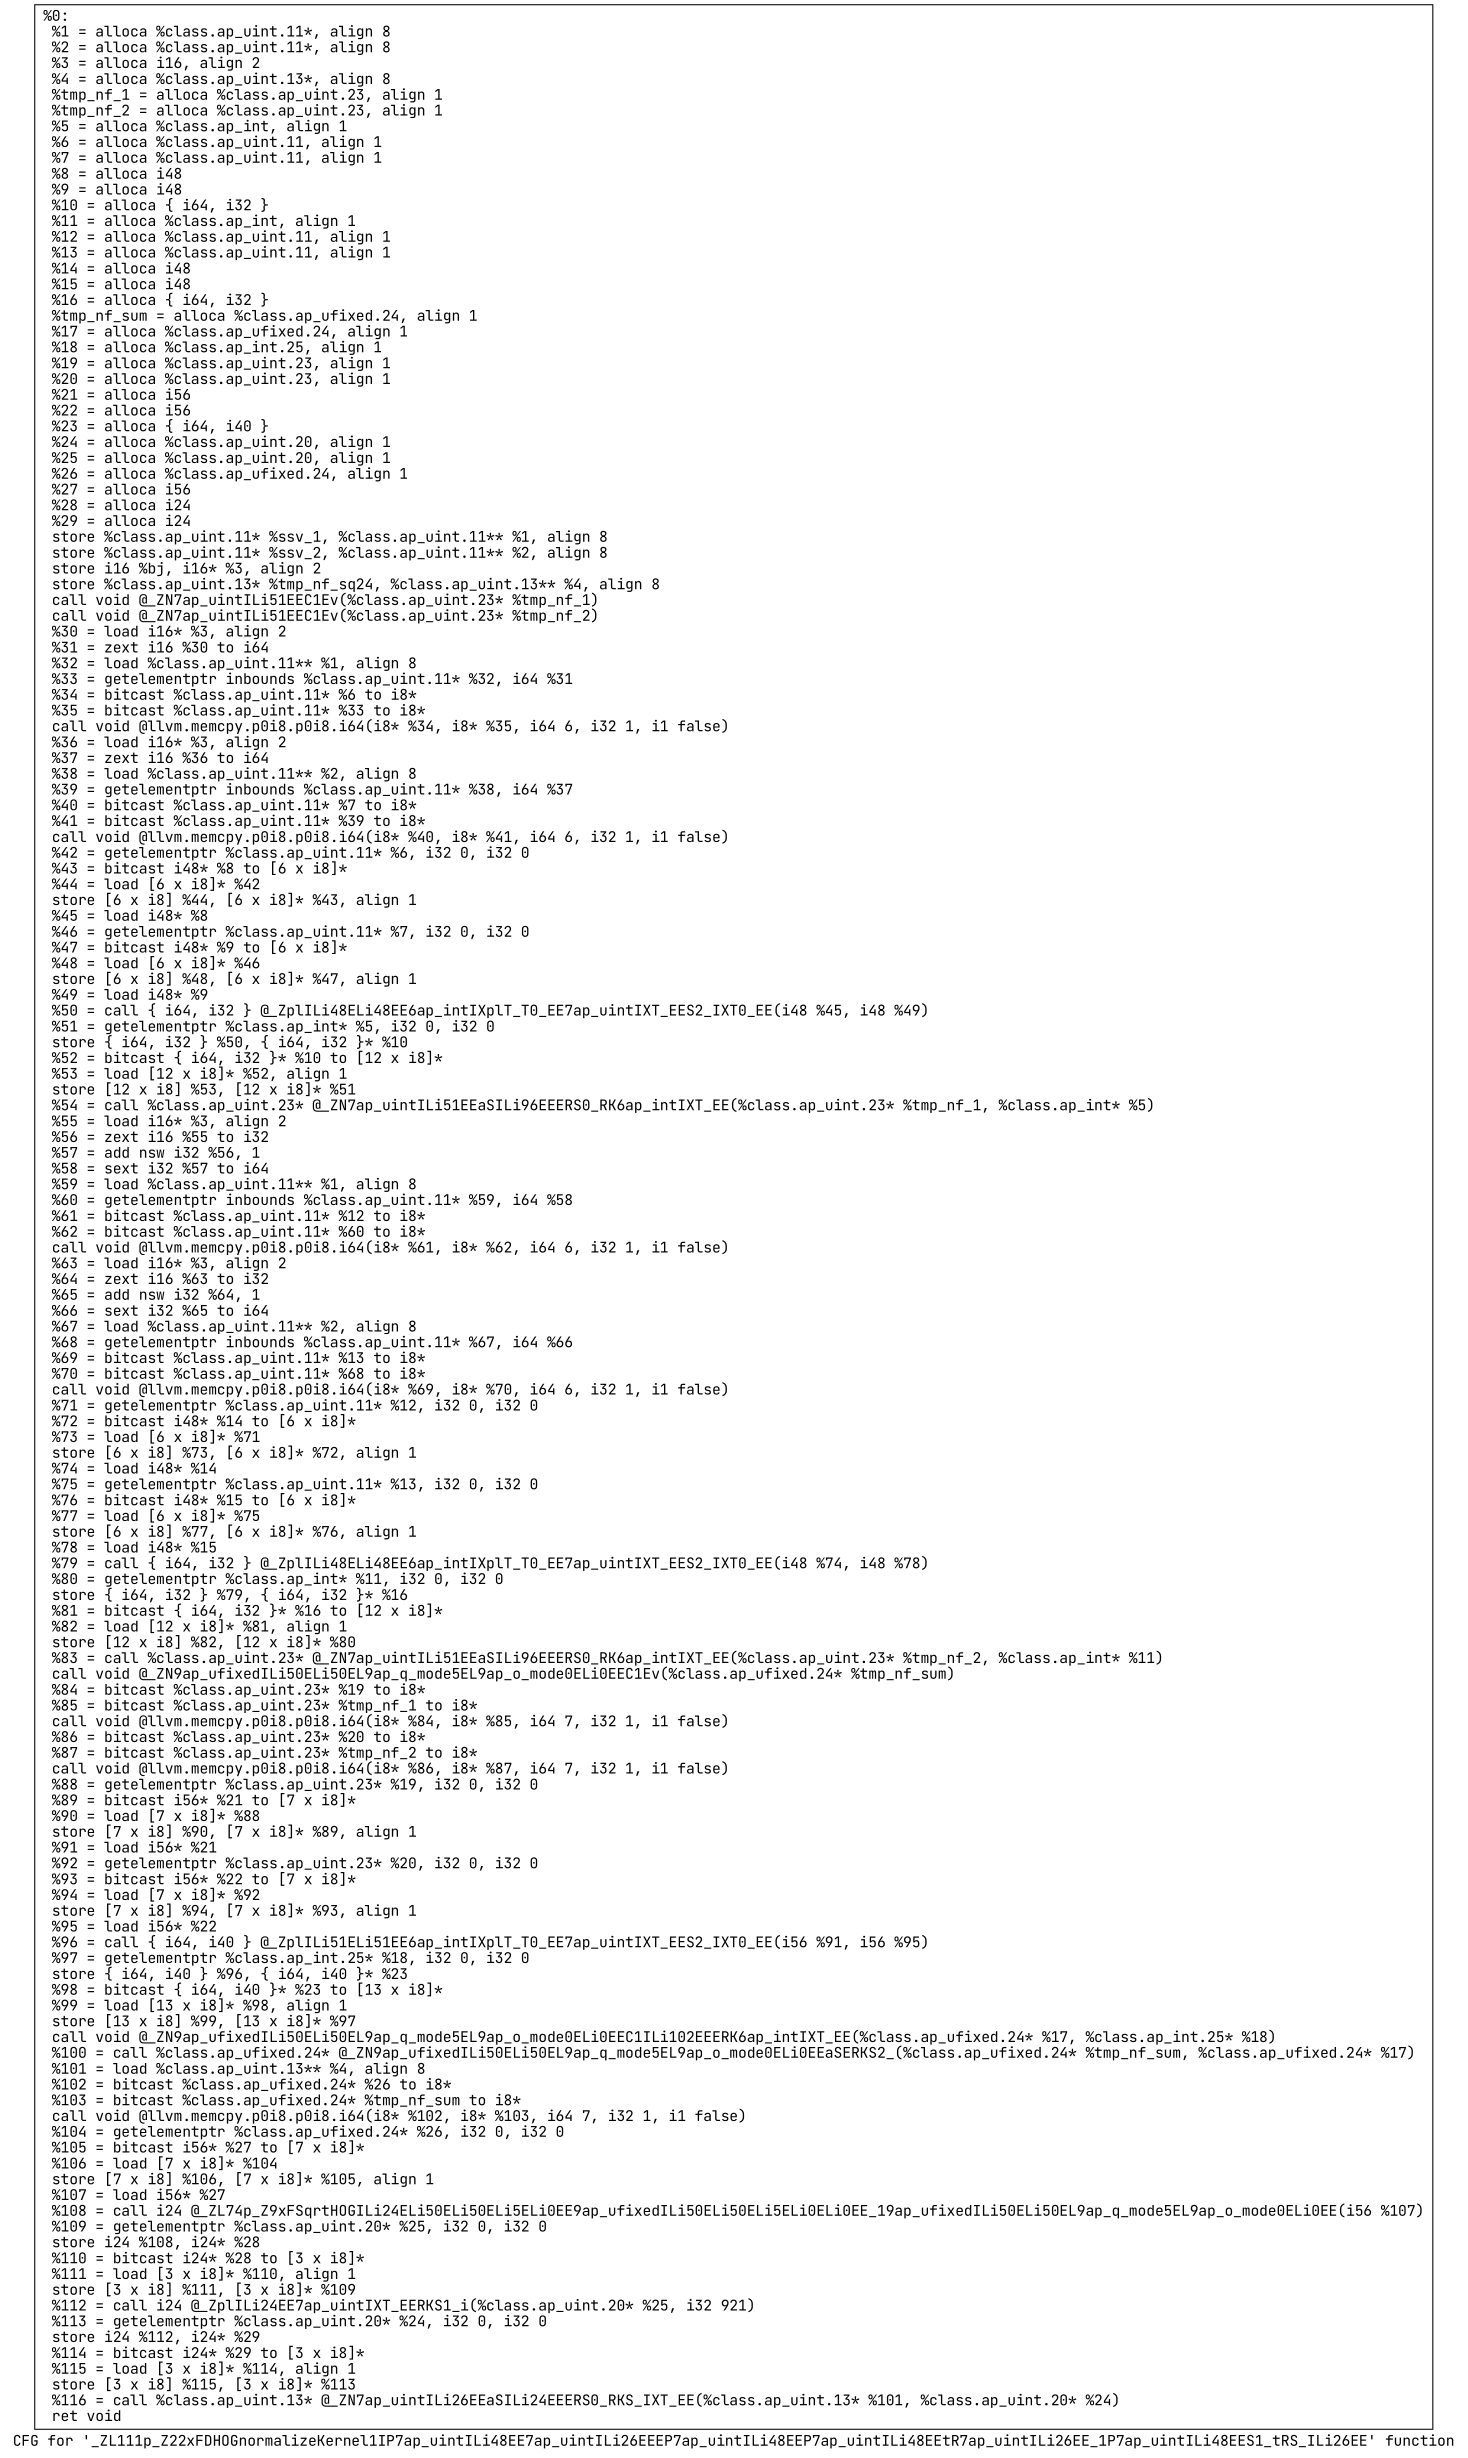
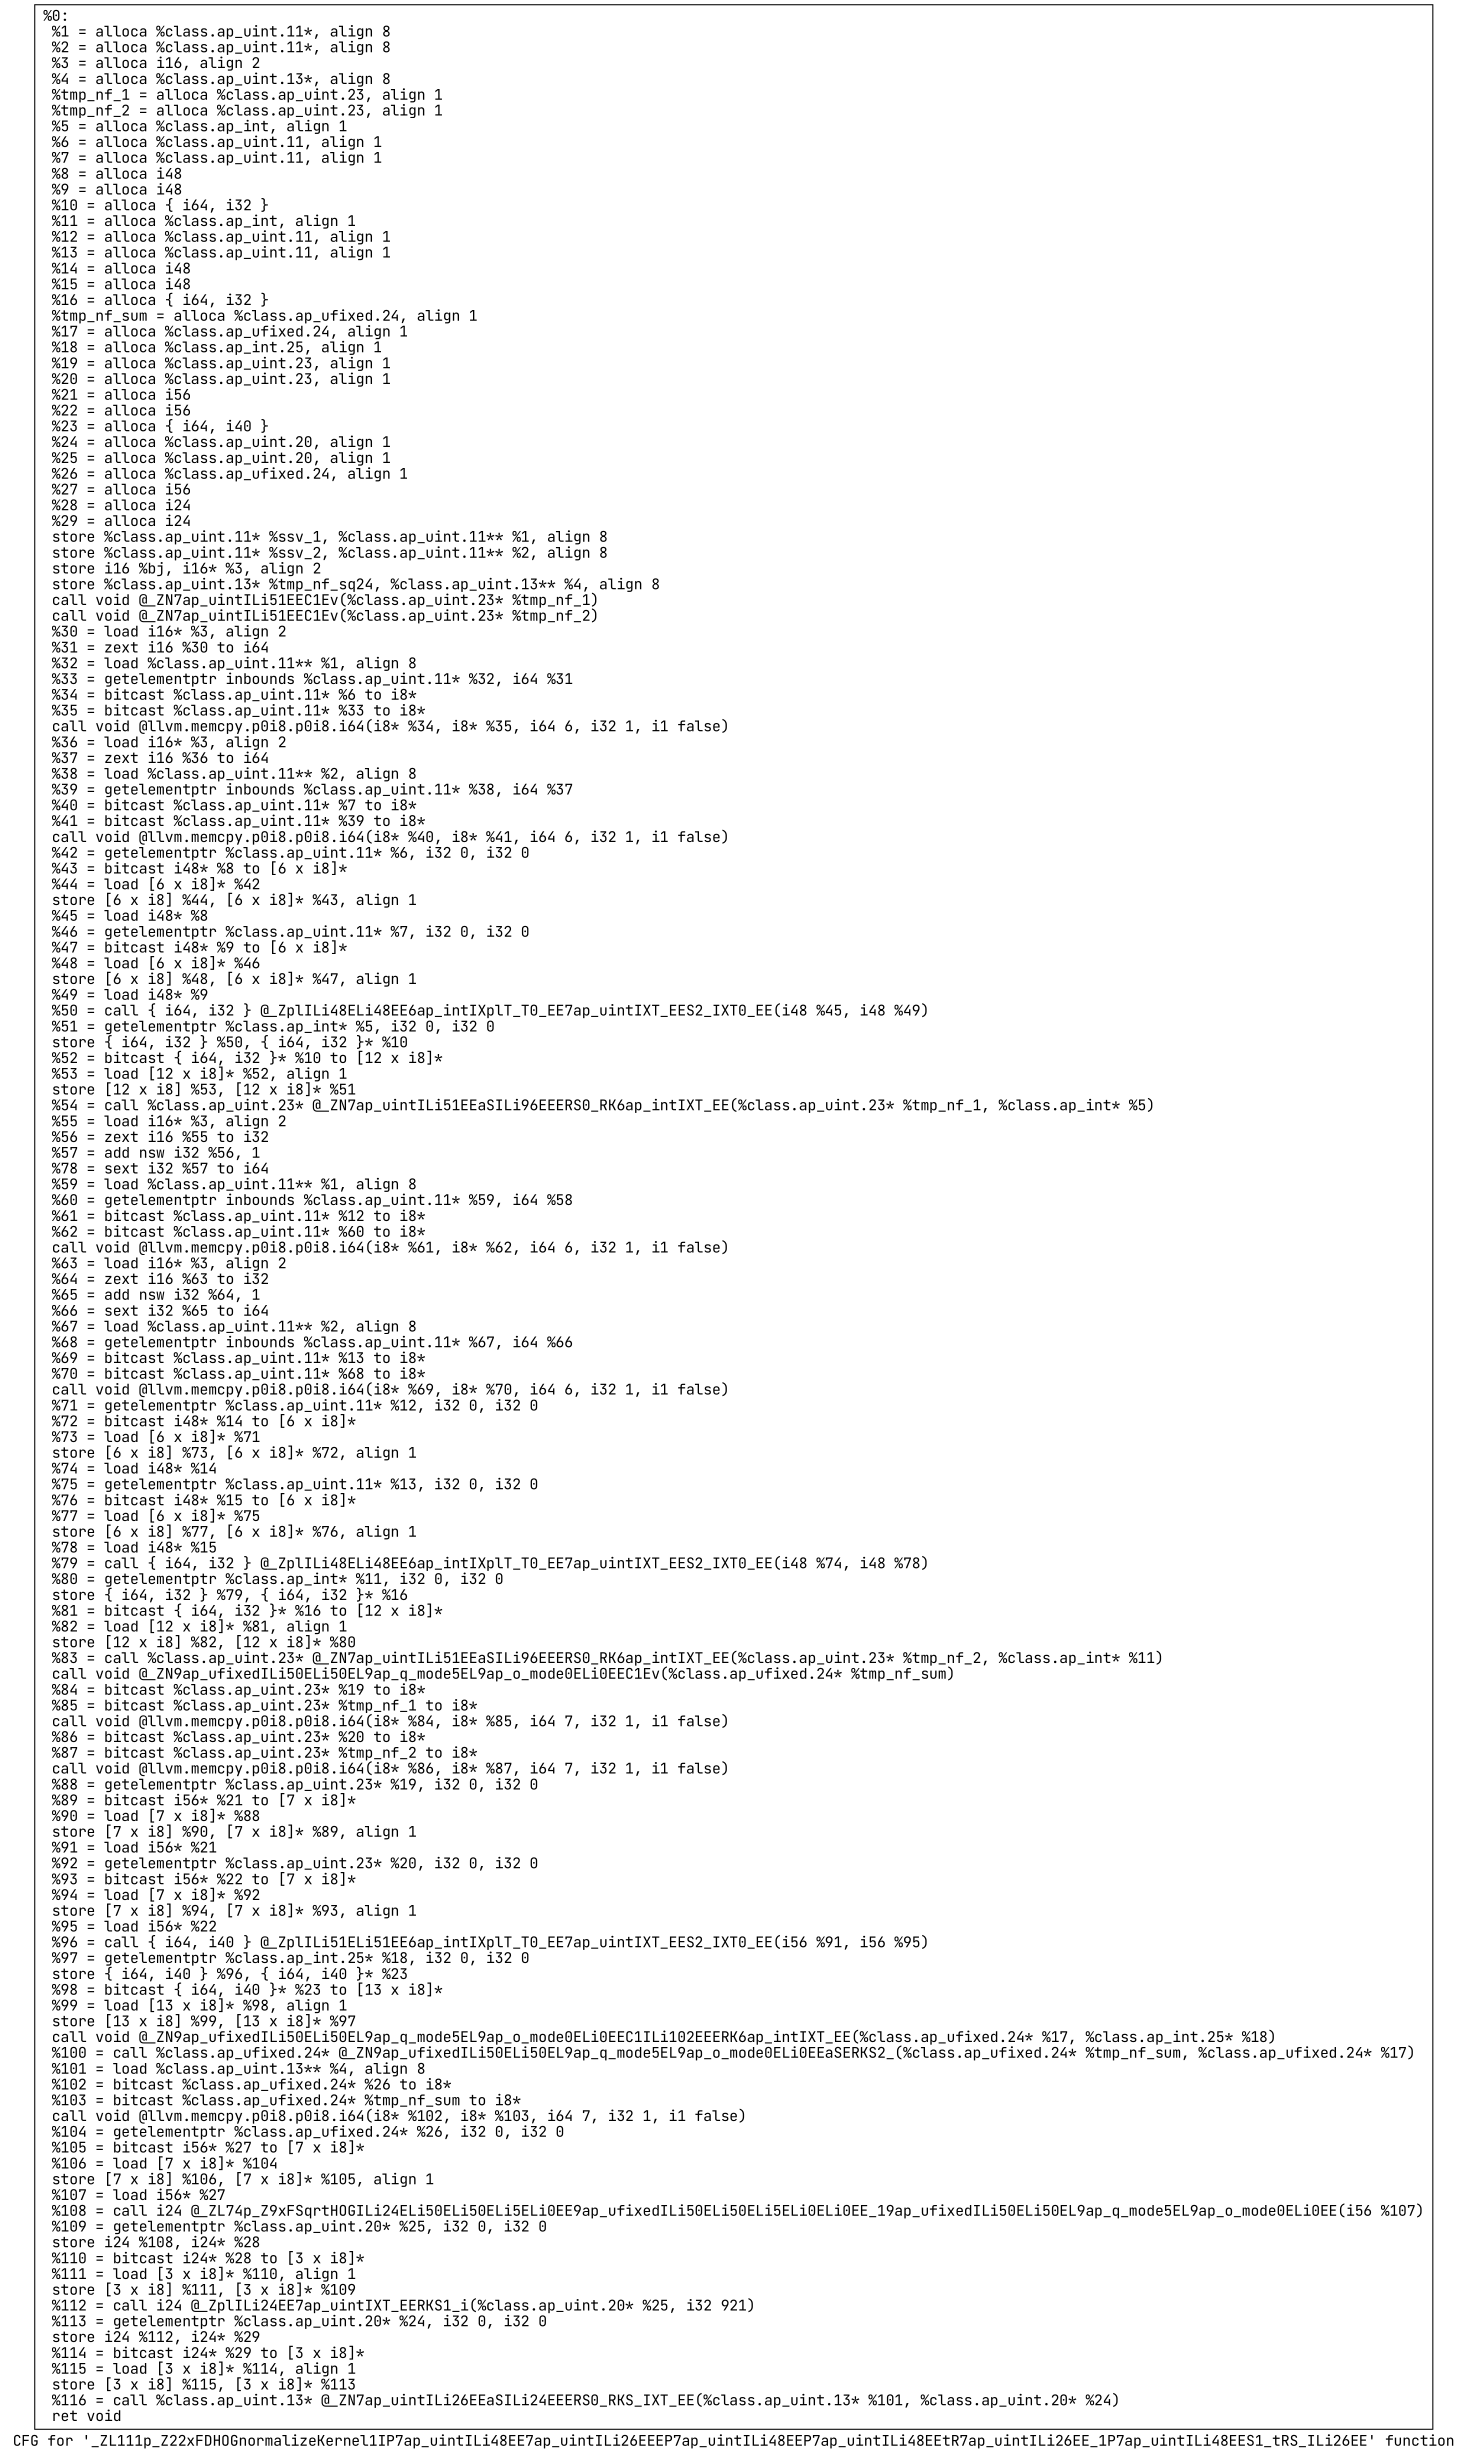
node "%0:": text "%58 = sext i32 %57 to i64" -> "%78 = sext i32 %57 to i64"
